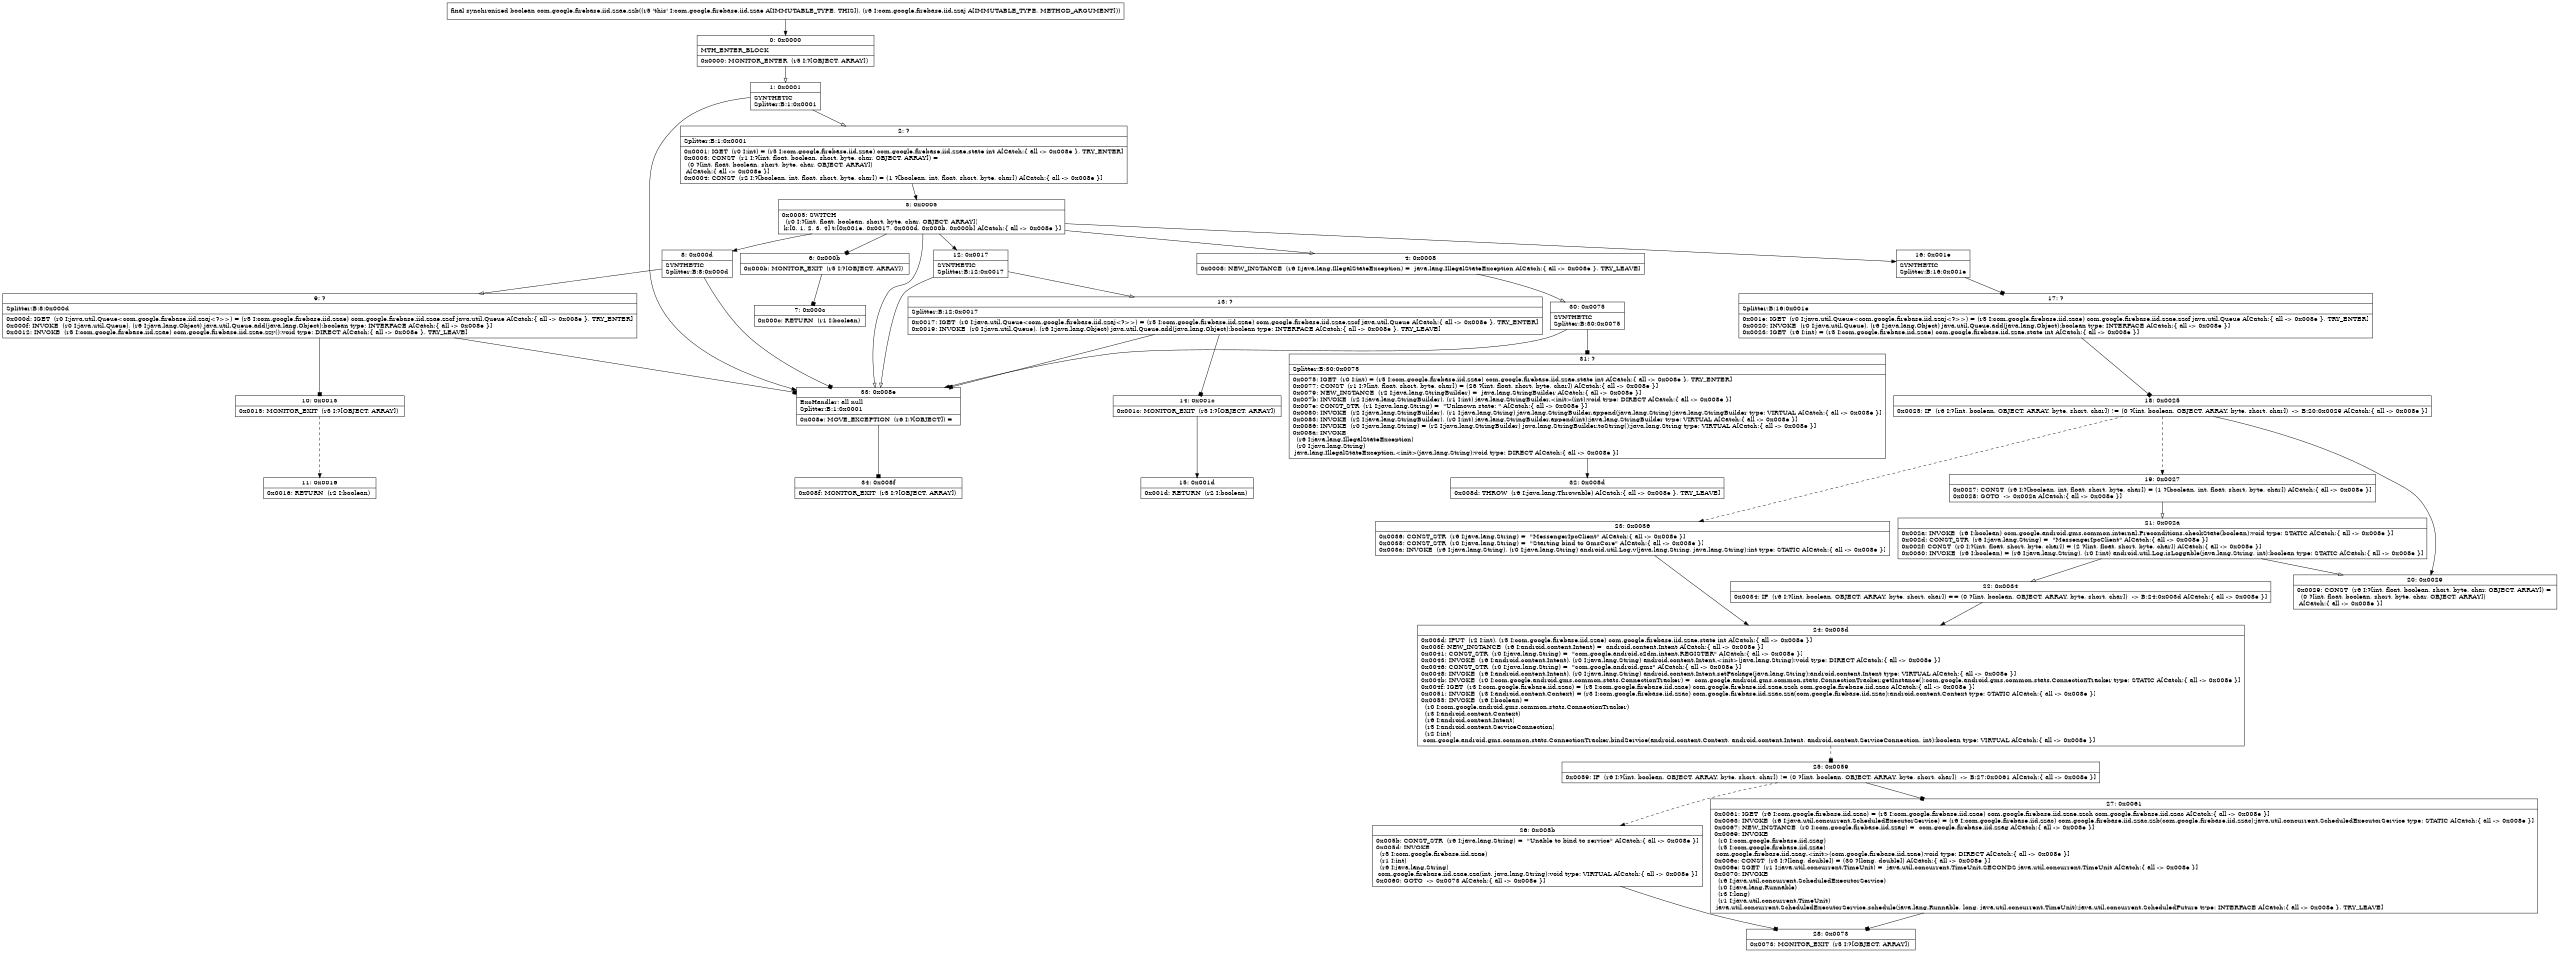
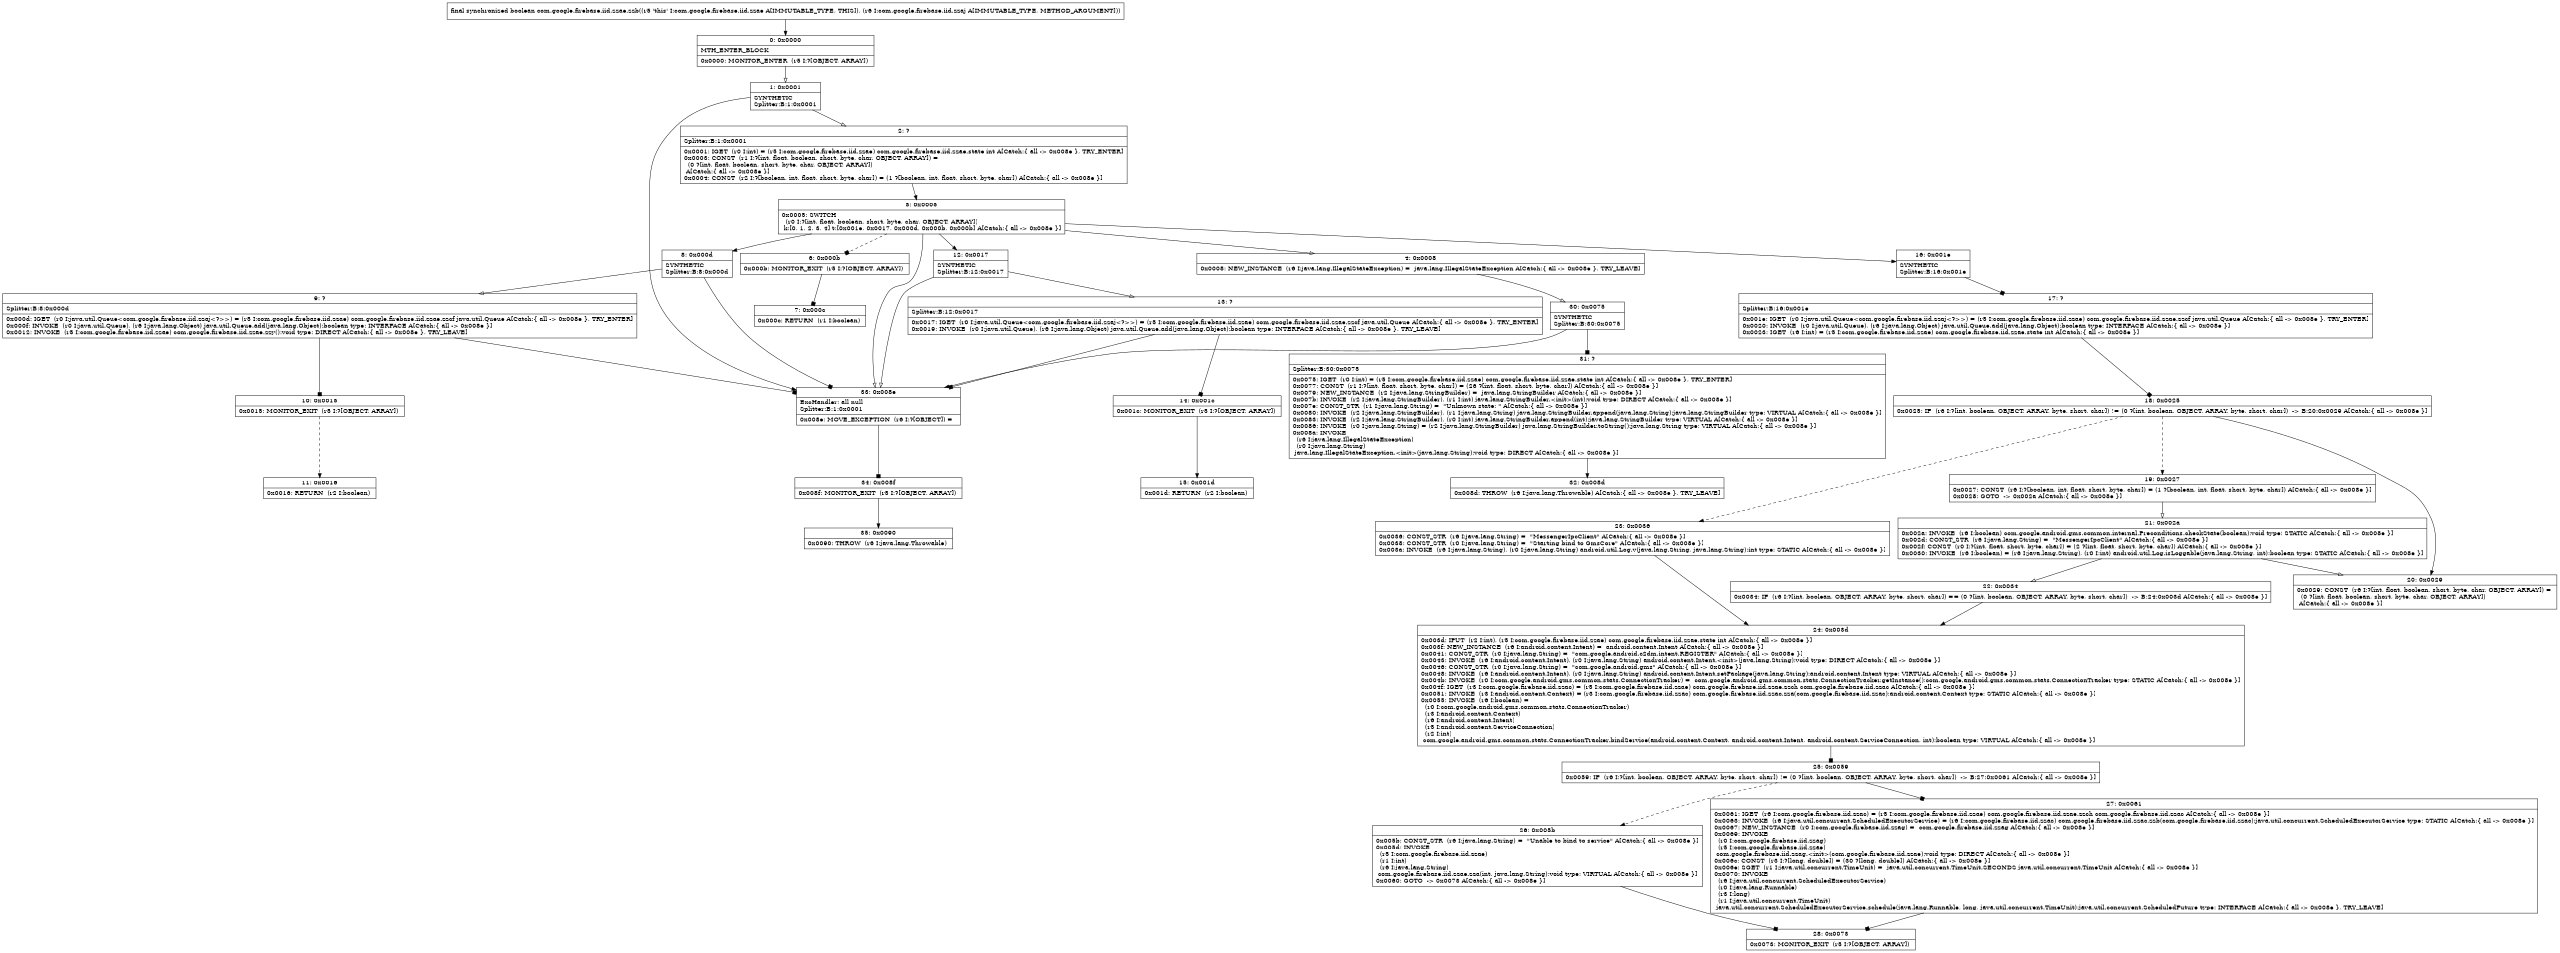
edge "3: 0x0005" -> "6: 0x000b": style solid -> dashed
node "35: 0x0090": added
edge "24: 0x003d" -> "25: 0x0059": style dashed -> solid
